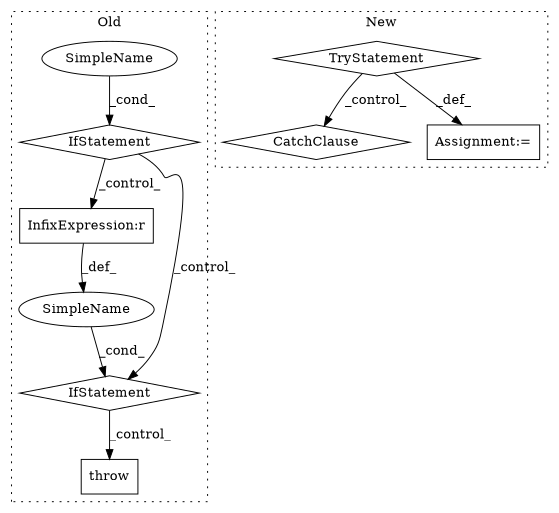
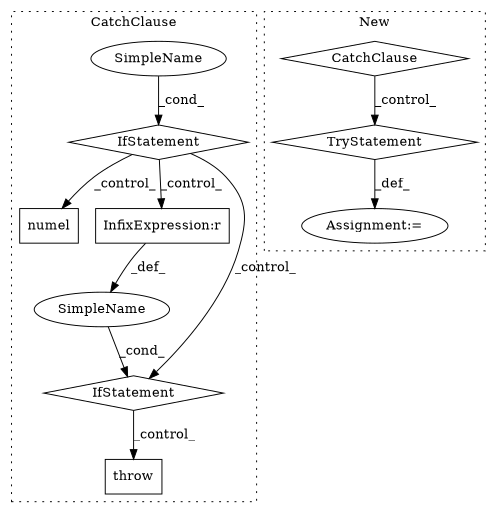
cluster "Old": label "Old" -> "CatchClause"
edge "TryStatement" -> "CatchClause": reversed
node "Assignment:=": shape box -> ellipse
node "numel": added
